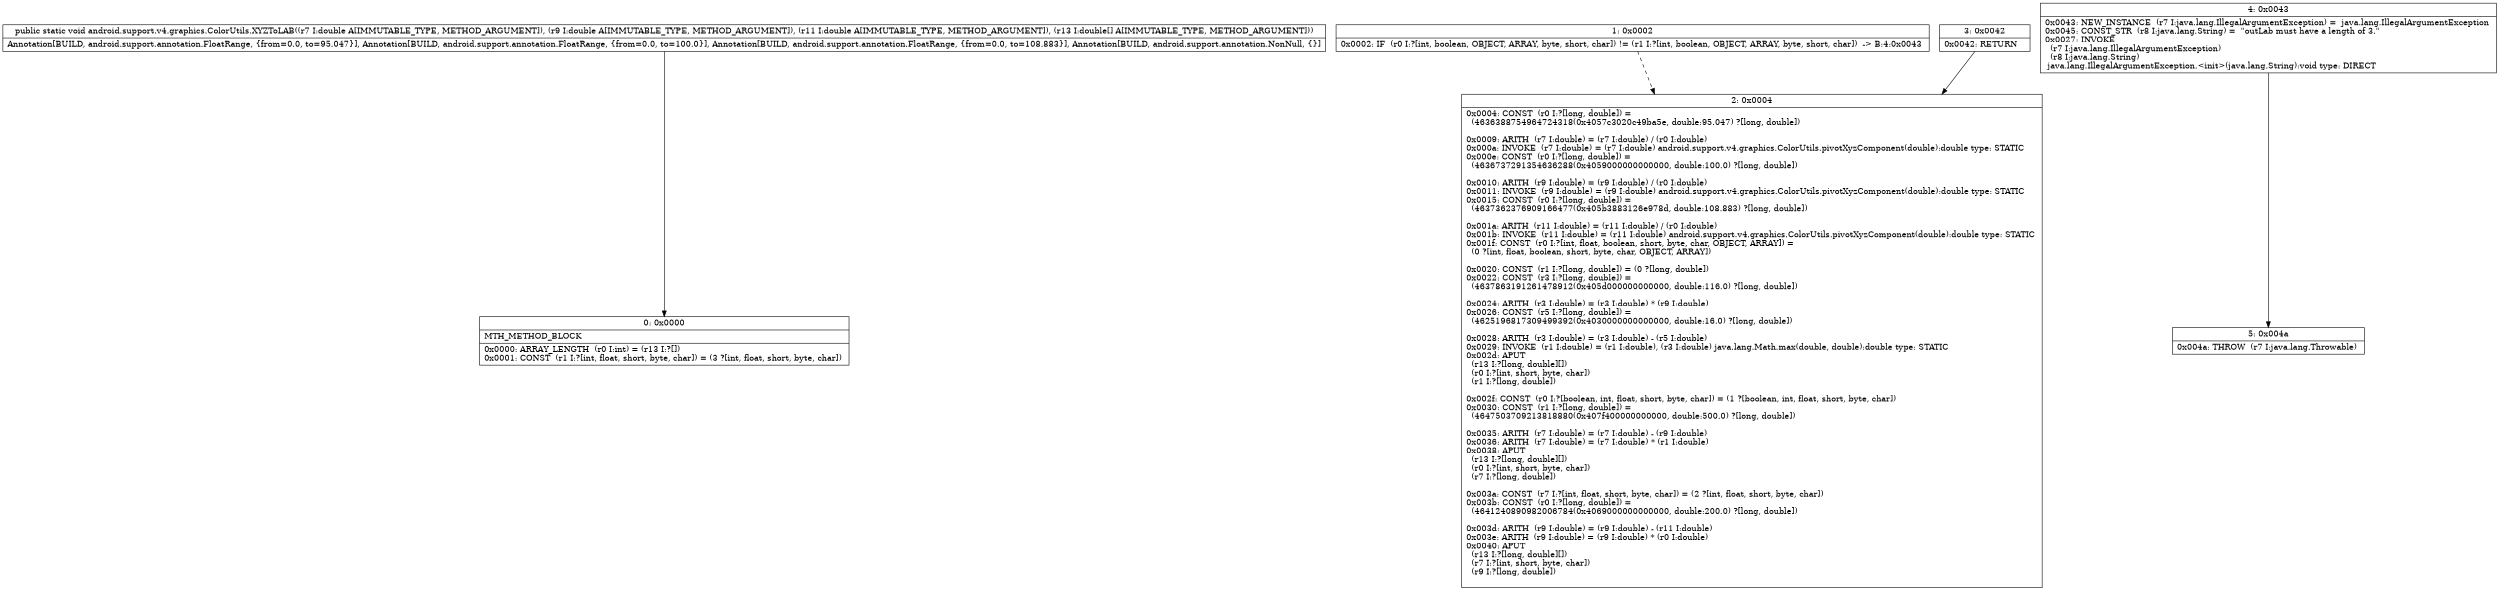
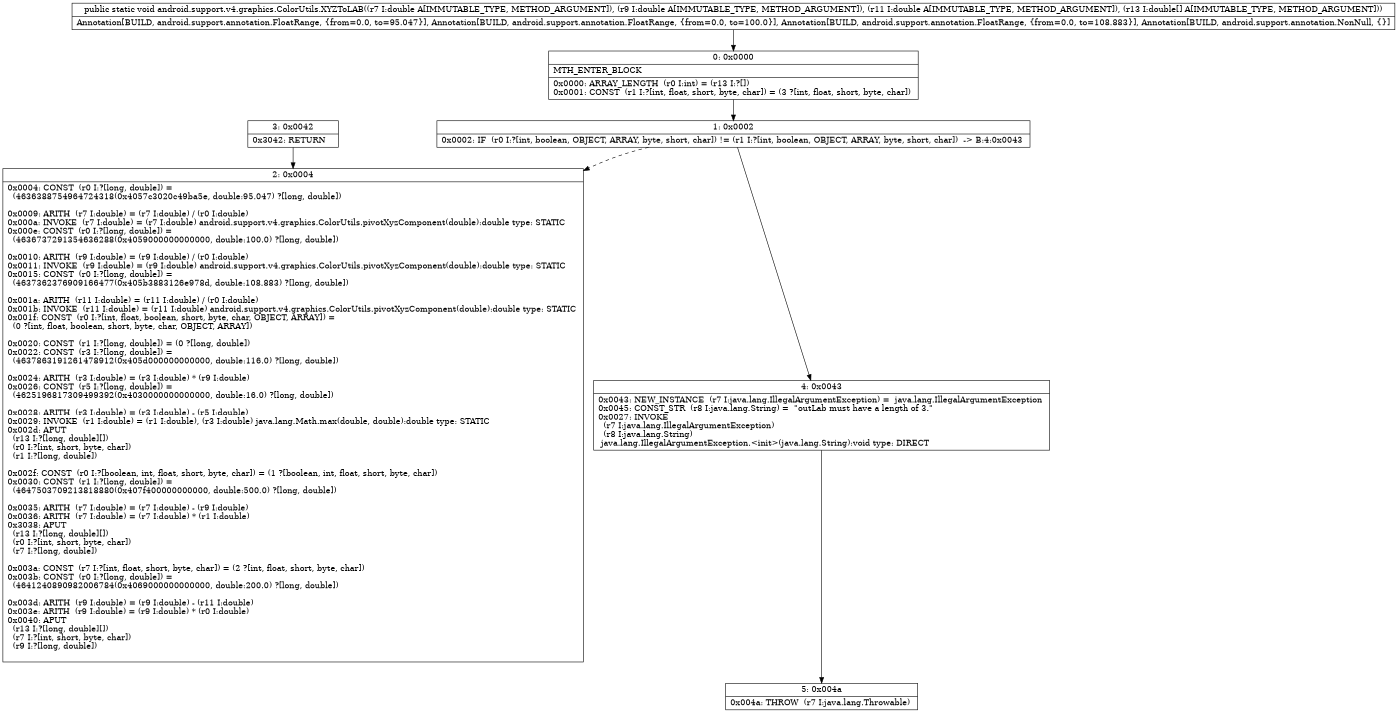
node "3: 0x0042": text "0x0042: RETURN" -> "0x3042: RETURN"
edge "0: 0x0000" -> "1: 0x0002": added
edge "1: 0x0002" -> "4: 0x0043": added
node "0: 0x0000": text "MTH_METHOD_BLOCK" -> "MTH_ENTER_BLOCK"
node "2: 0x0004": text "0x0038: APUT" -> "0x3038: APUT"
